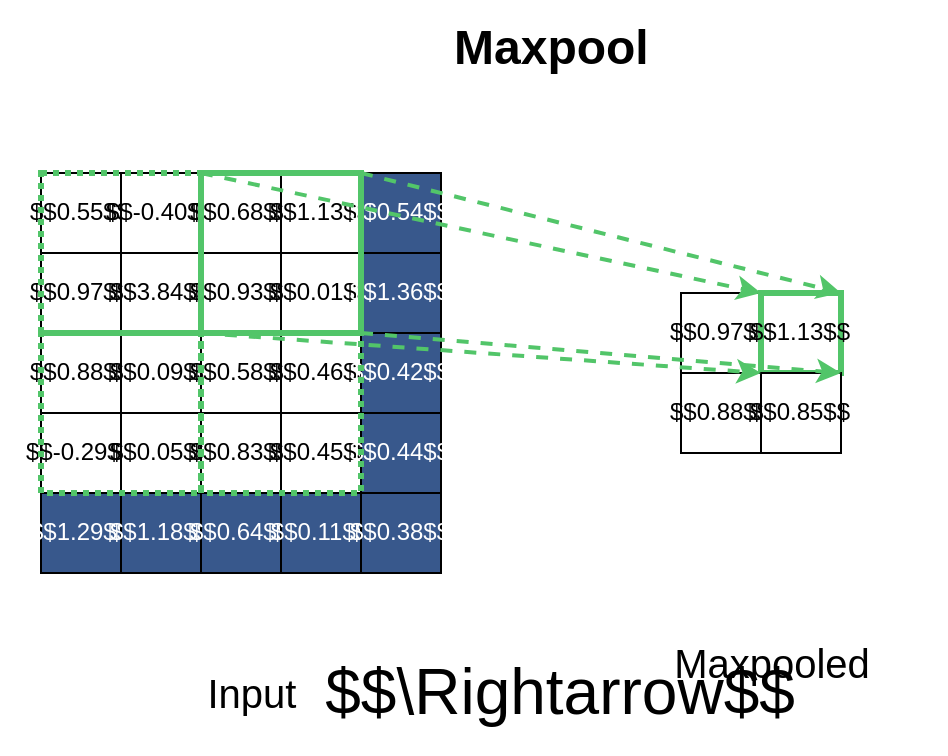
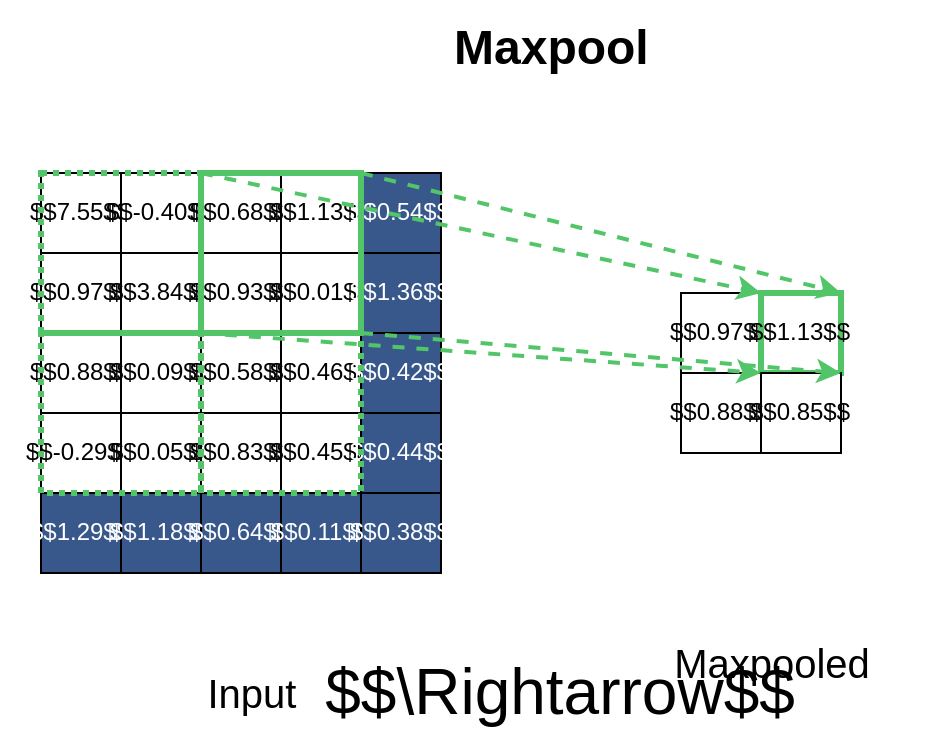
node "$$0.55$$": label "$$0.55$$" -> "$$7.55$$"
